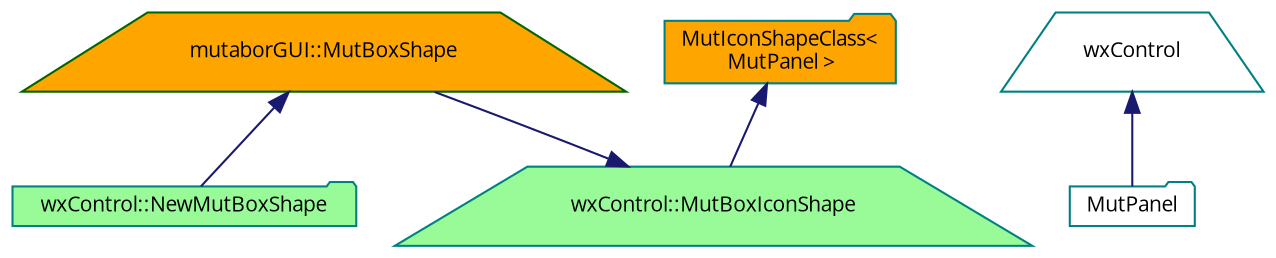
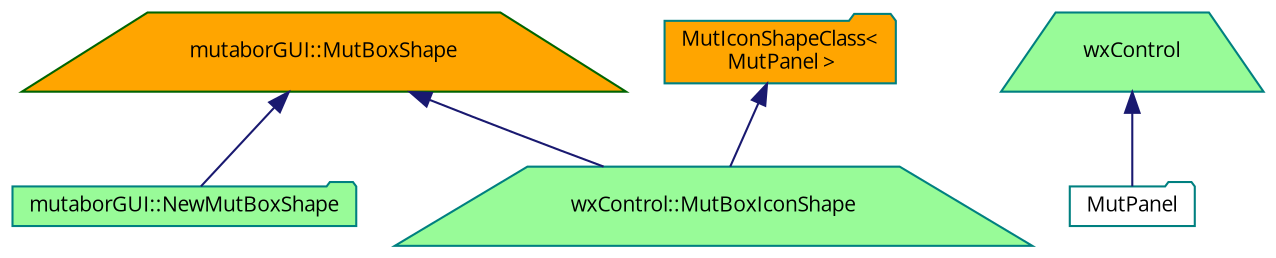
node "wxControl": fillcolor white -> palegreen
edge "mutaborGUI::MutBoxShape" -> "wxControl::MutBoxIconShape": reversed
node "wxControl::NewMutBoxShape": label "wxControl::NewMutBoxShape" -> "mutaborGUI::NewMutBoxShape"
